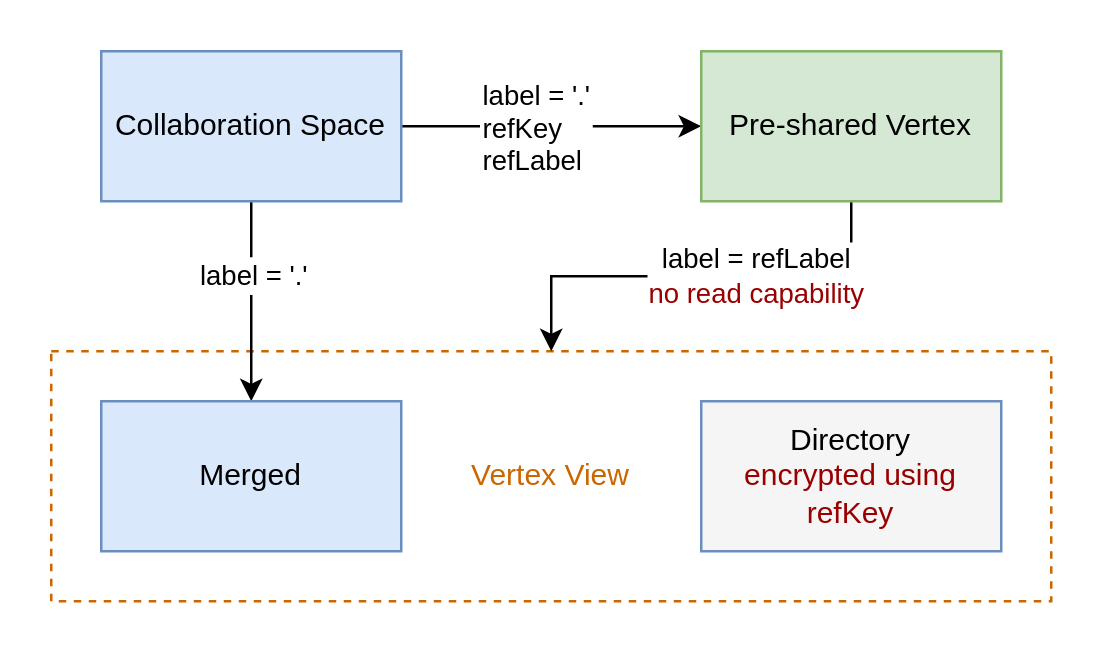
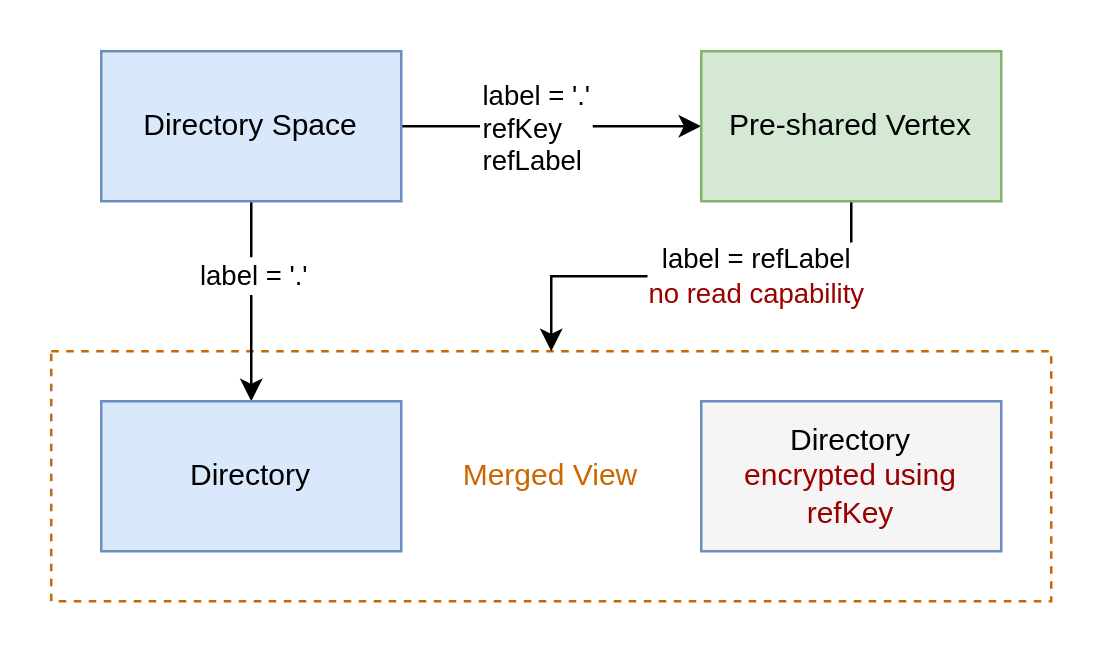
node "Collaboration Space": label "Collaboration Space" -> "Directory Space"
node "Merged": label "Merged" -> "Directory"
node "Vertex View": label "Vertex View" -> "Merged View"
